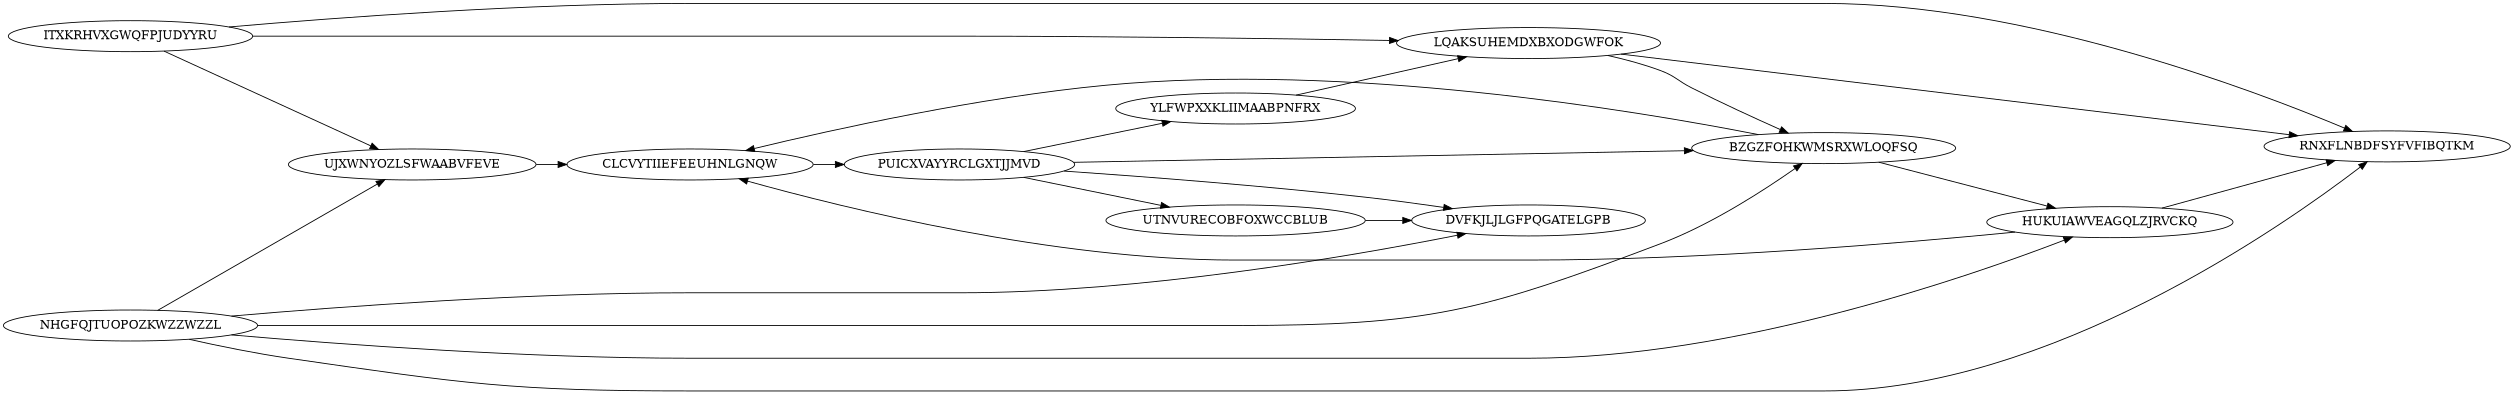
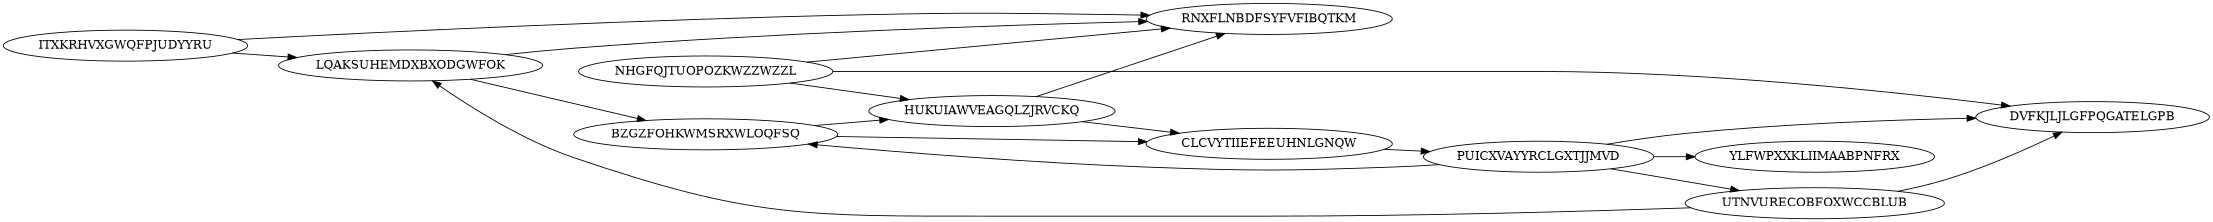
edge "YLFWPXXKLIIMAABPNFRX" -> "LQAKSUHEMDXBXODGWFOK": now "UTNVURECOBFOXWCCBLUB" -> "LQAKSUHEMDXBXODGWFOK"
node "UJXWNYOZLSFWAABVFEVE": removed
edge "NHGFQJTUOPOZKWZZWZZL" -> "BZGZFOHKWMSRXWLOQFSQ": removed
